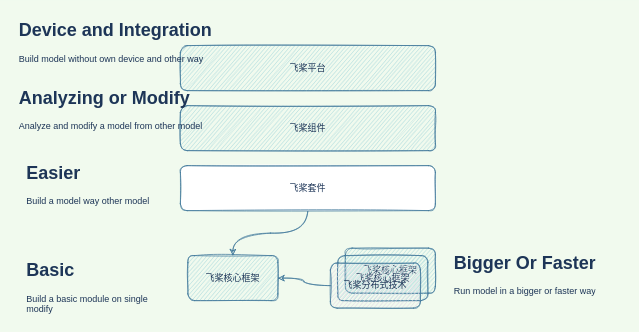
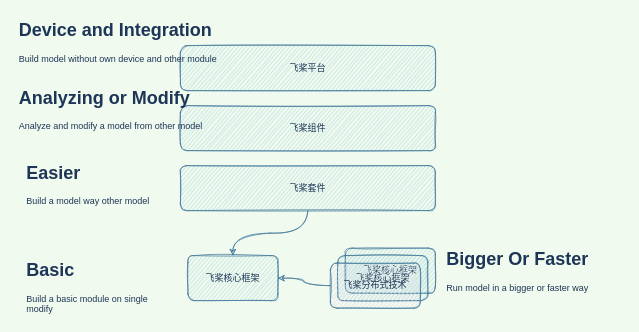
node "Device and IntegrationBuild model without own device and other way": label "Device and IntegrationBuild model without own device and other way" -> "Device and IntegrationBuild model without own device and other module"
node "飞桨套件": fillcolor #ffffff -> #a8dadc
node "Bigger Or FasterRun model in a bigger or faster way": moved (537, 278) -> (529, 274)
